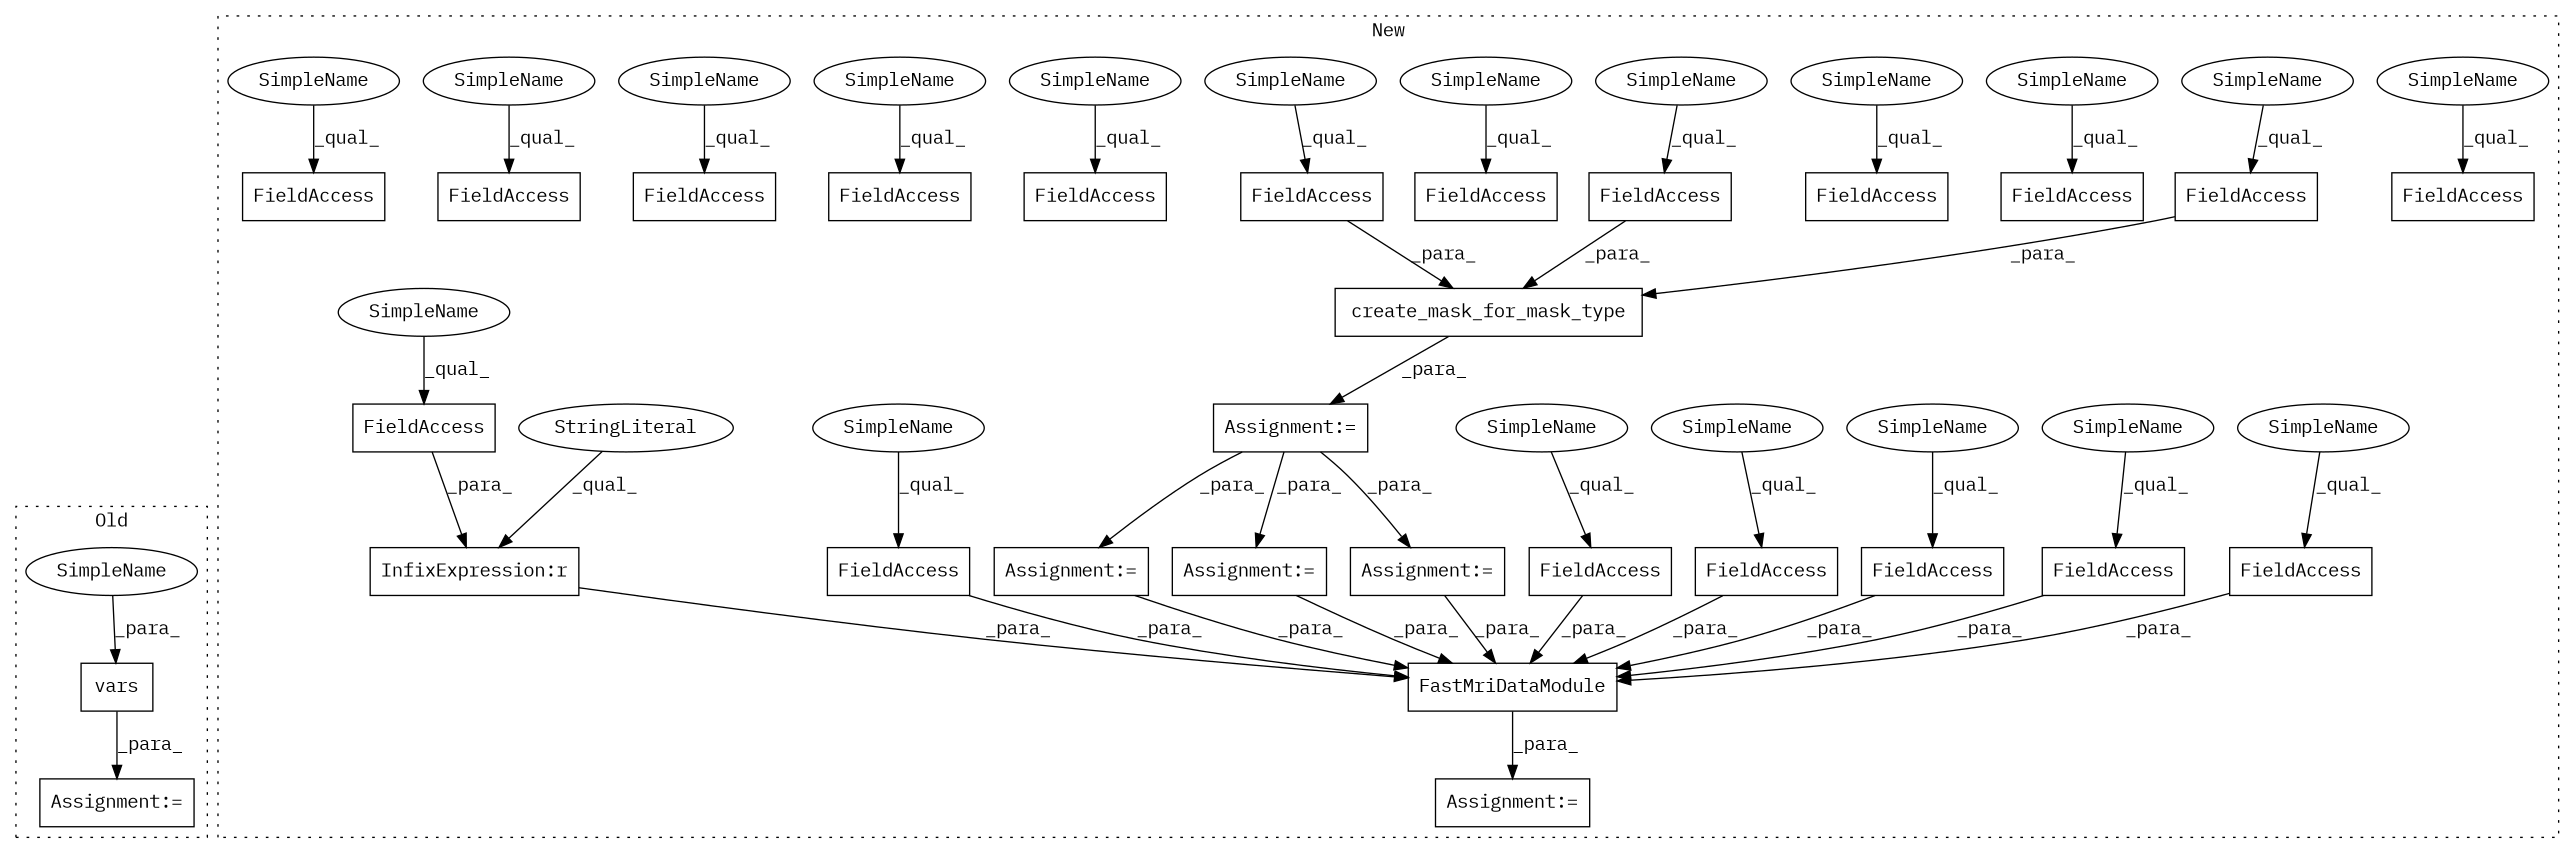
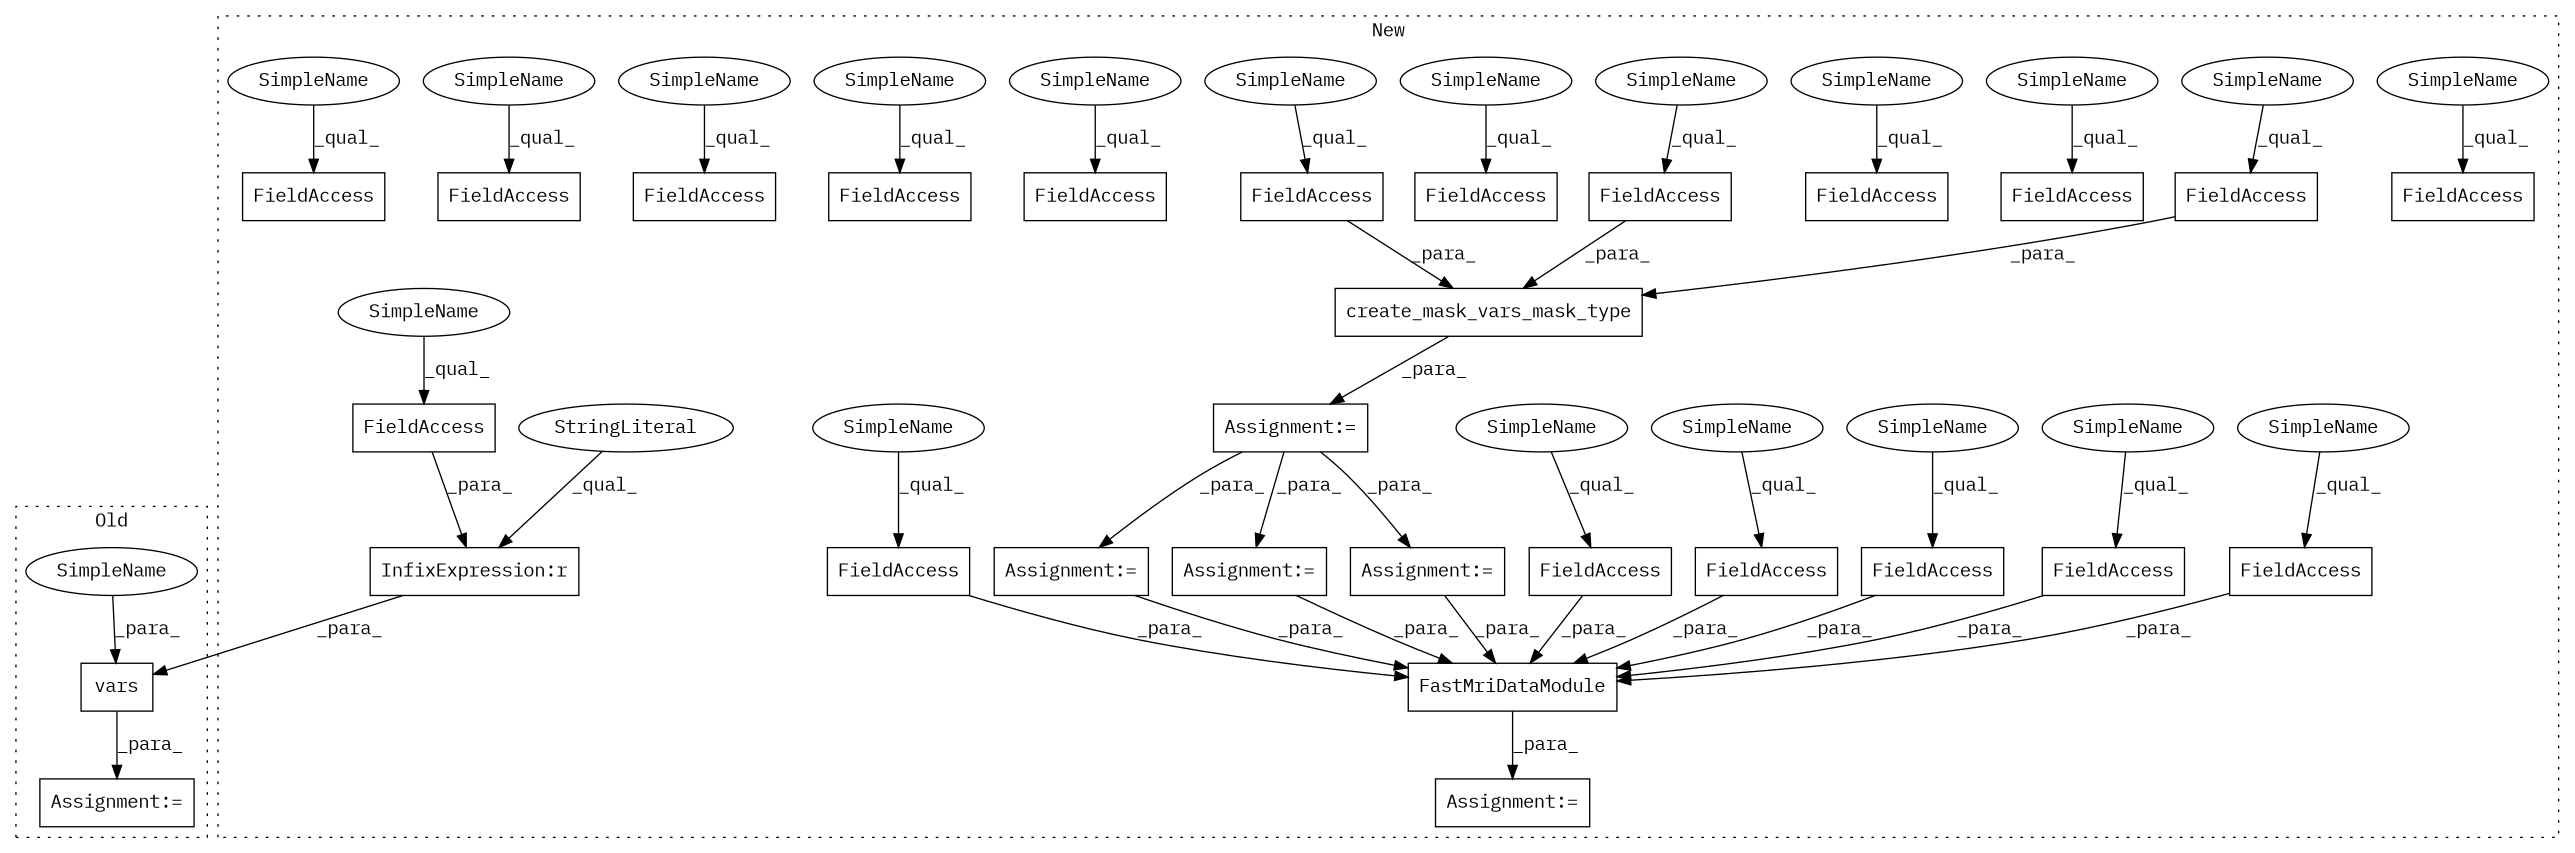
node "create_mask_for_mask_type": label "create_mask_for_mask_type" -> "create_mask_vars_mask_type"
edge "InfixExpression:r" -> "FastMriDataModule": now "InfixExpression:r" -> "vars"
